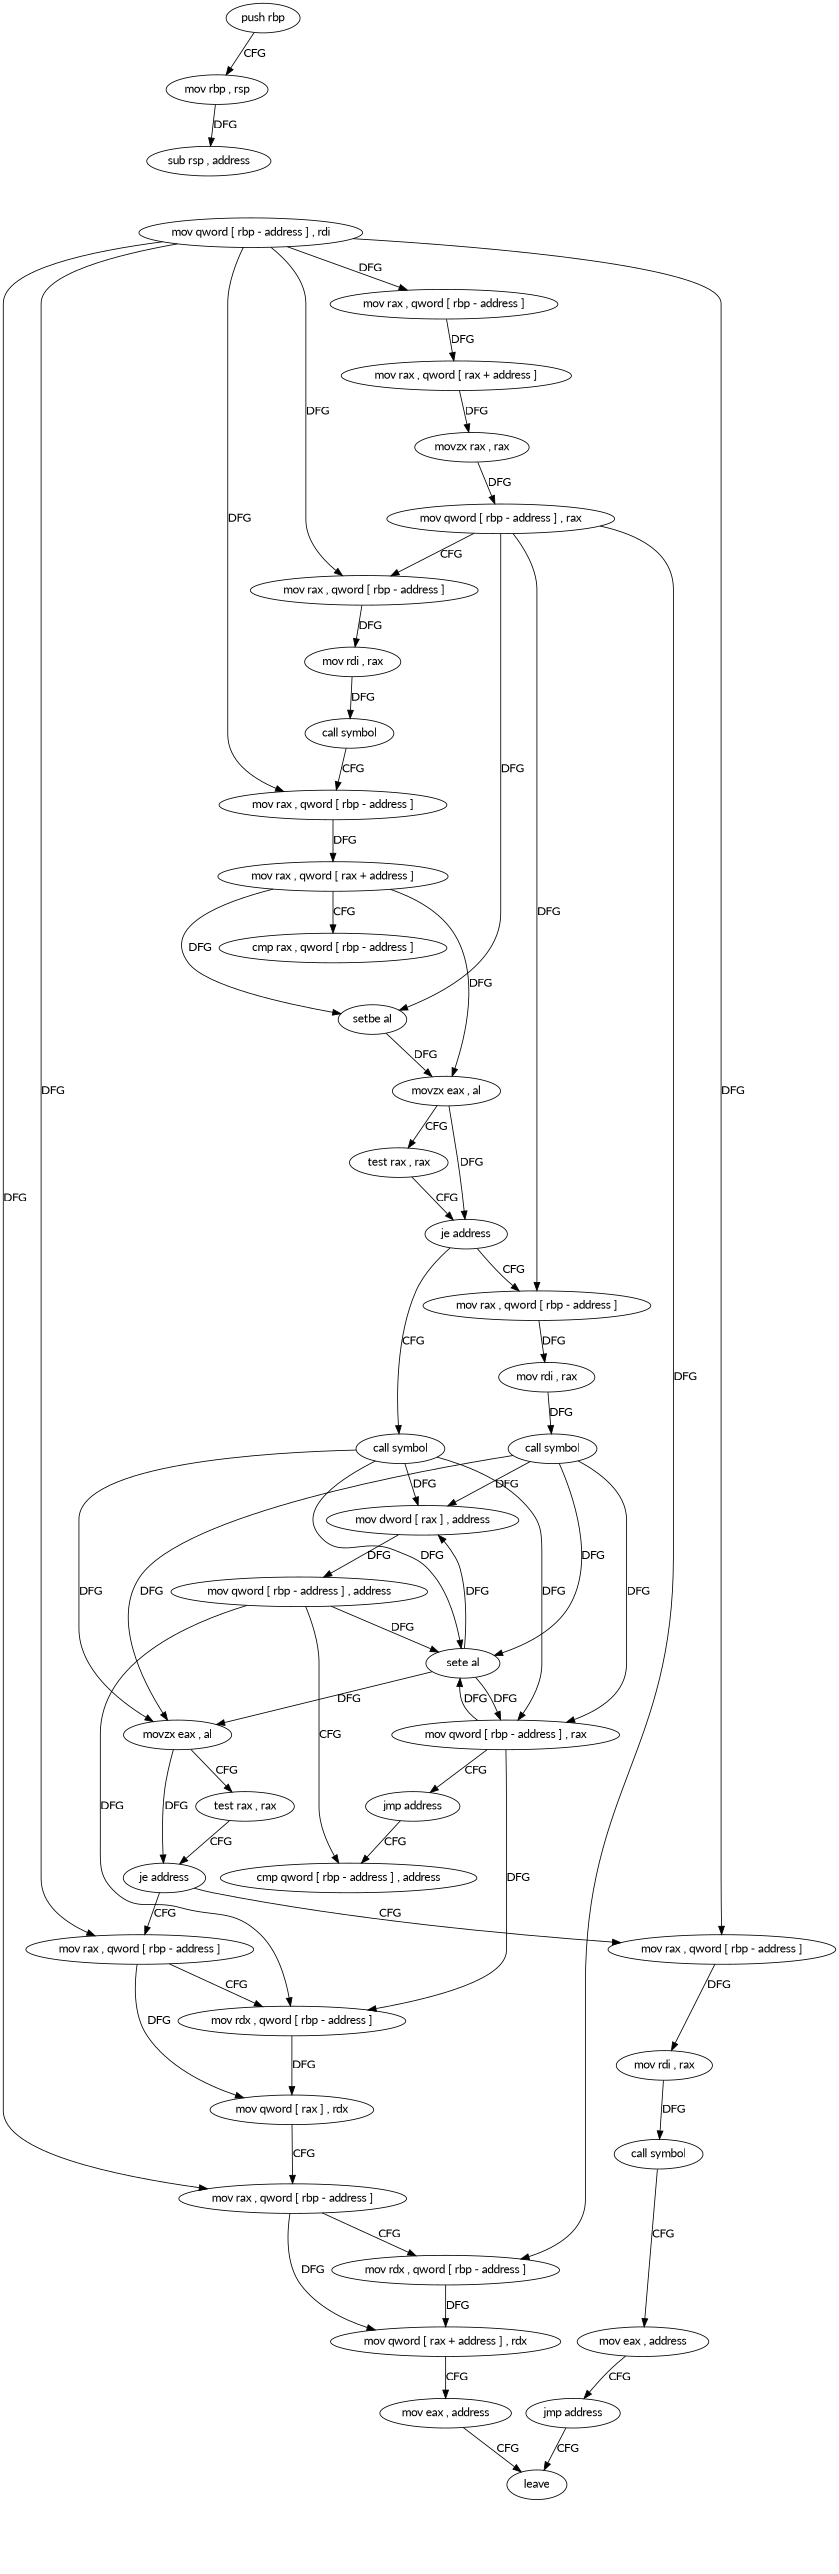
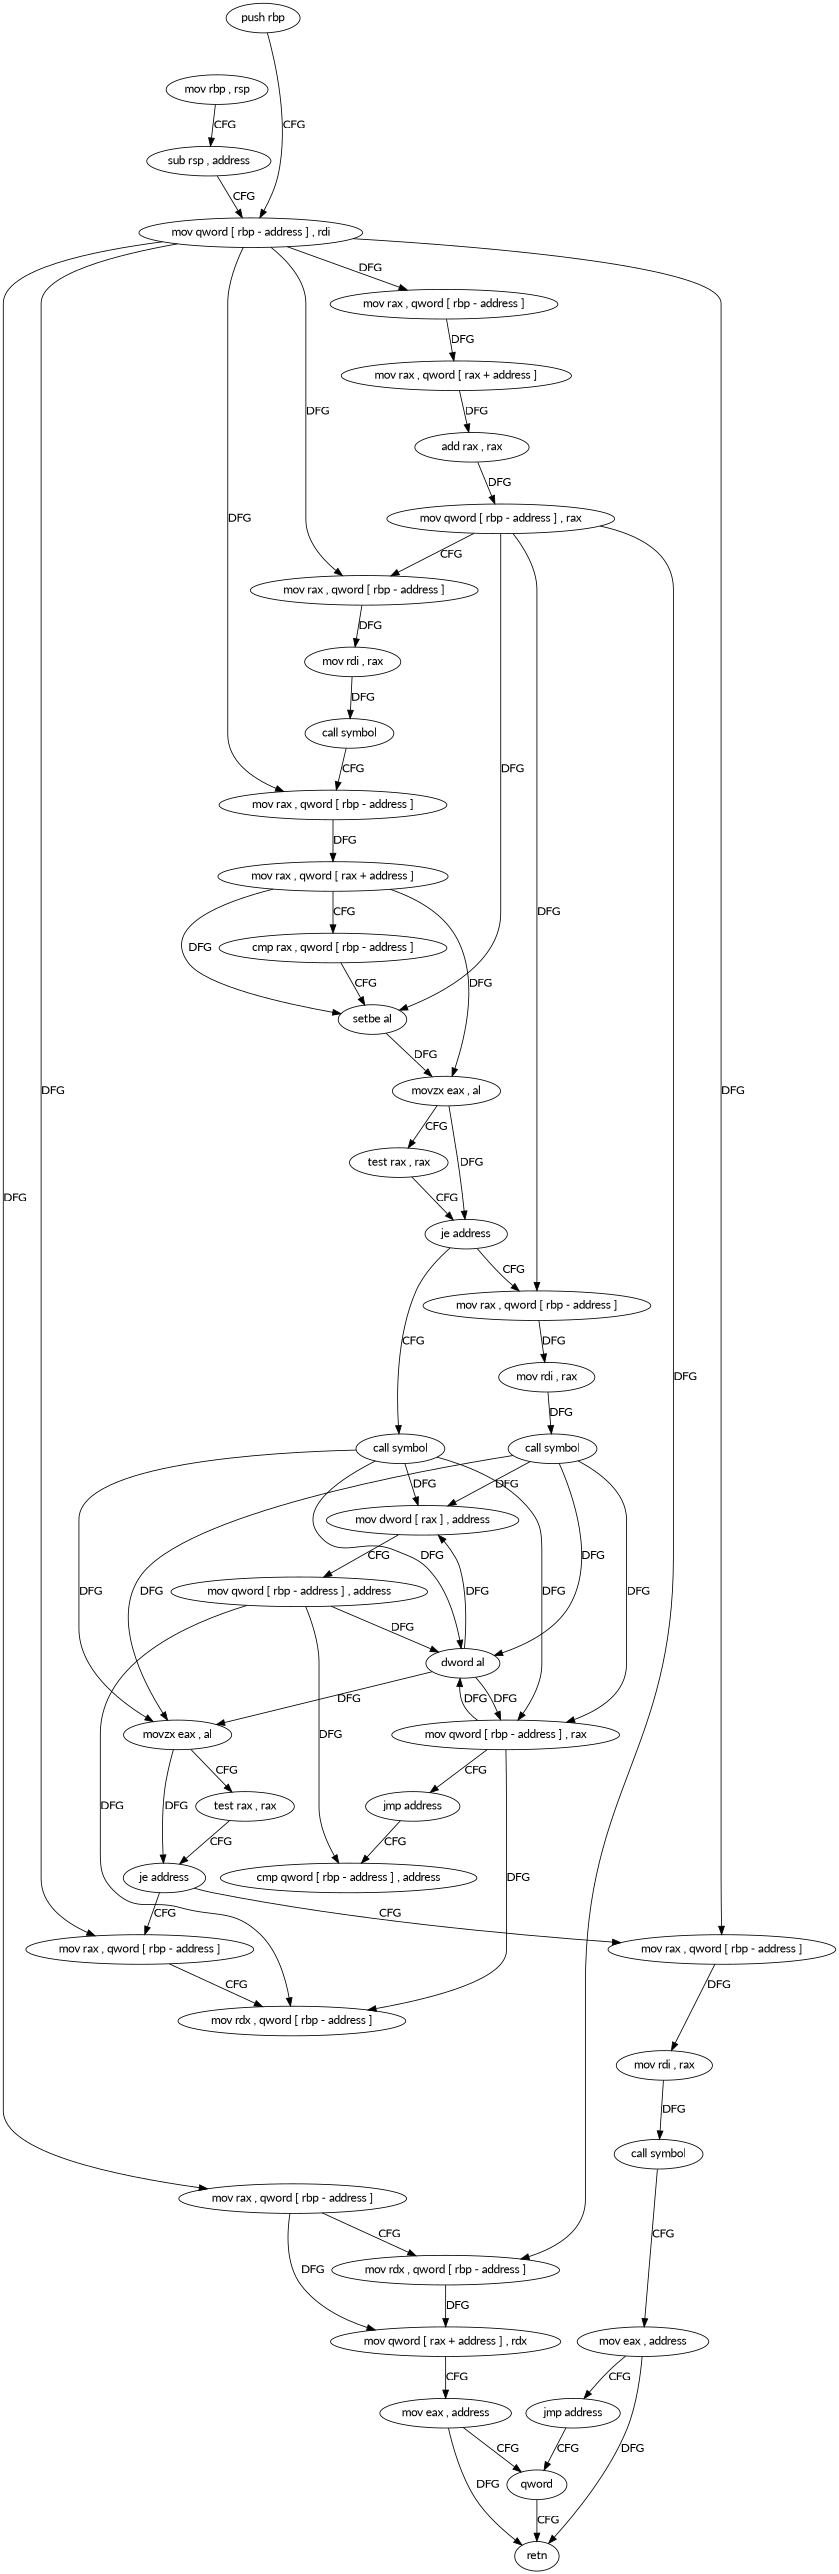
edge "push rbp" -> "mov rbp , rsp": now "push rbp" -> "mov qword [ rbp - address ] , rdi"
edge "mov rbp , rsp" -> "sub rsp , address": label "DFG" -> "CFG"
edge "sub rsp , address" -> "mov qword [ rbp - address ] , rdi": added, label "CFG"
node "movzx rax , rax": label "movzx rax , rax" -> "add rax , rax"
edge "cmp rax , qword [ rbp - address ]" -> "setbe al": added, label "CFG"
edge "mov dword [ rax ] , address" -> "mov qword [ rbp - address ] , address": label "DFG" -> "CFG"
node "sete al": label "sete al" -> "dword al"
edge "mov qword [ rbp - address ] , address" -> "cmp qword [ rbp - address ] , address": label "CFG" -> "DFG"
node "mov qword [ rax ] , rdx": removed
node "leave": label "leave" -> "qword"
node "retn": added
